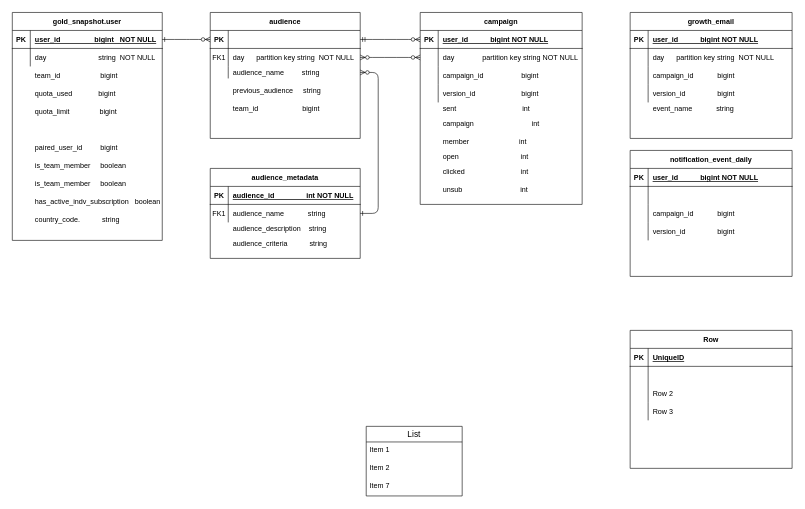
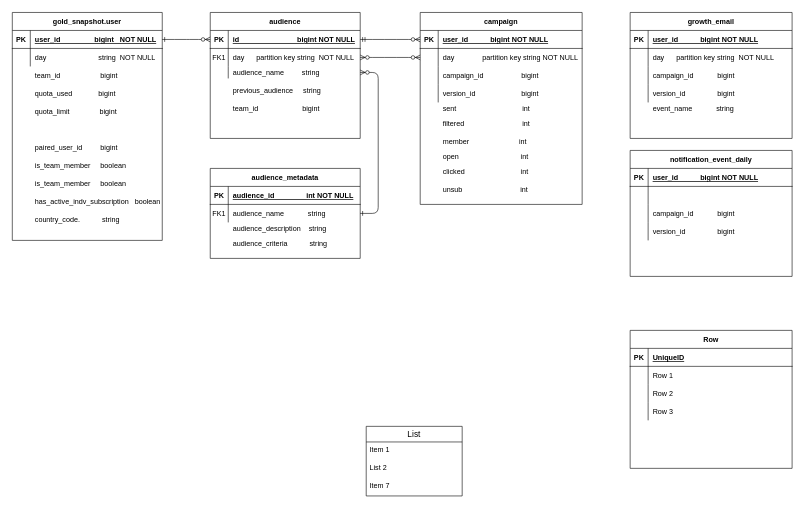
node "id bigint NOT NULL": added
node "campaign int": label "campaign int" -> "filtered int"
node "Row 1": added
node "Item 2": label "Item 2" -> "List 2"
